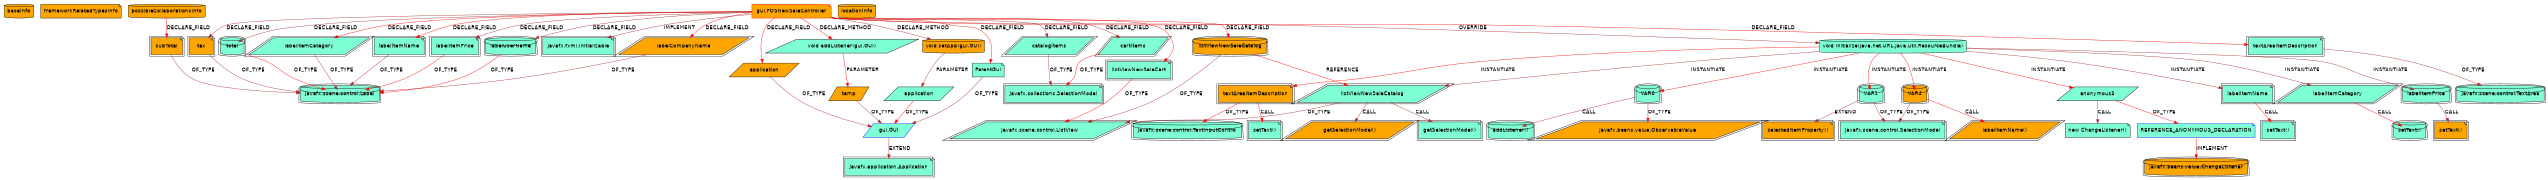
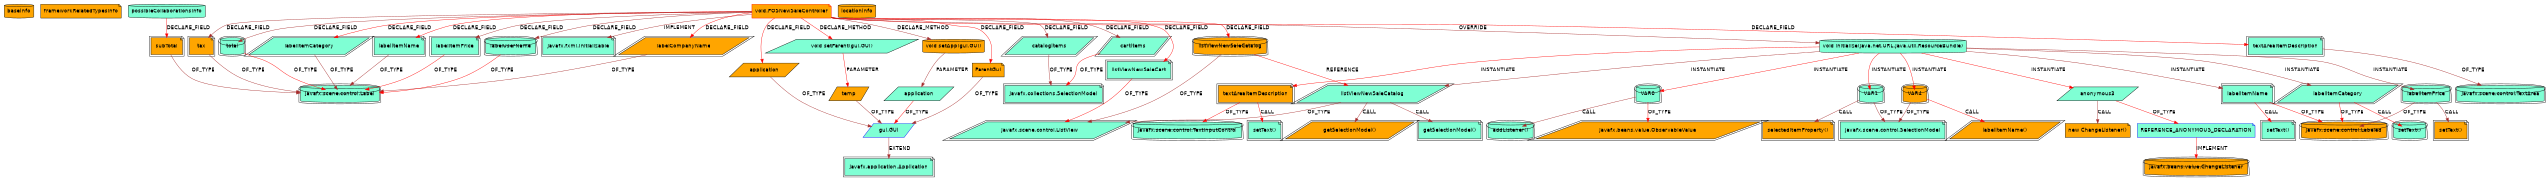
node "possibleCollaborationsInfo": fillcolor orange -> aquamarine
node "gui.POSNewSaleController": label "gui.POSNewSaleController" -> "void.POSNewSaleController"
node "void addListener(gui.GUI)": label "void addListener(gui.GUI)" -> "void setParent(gui.GUI)"
node "ParentGui": fillcolor aquamarine -> orange
edge "VAR1" -> "selectedItemProperty()": label "EXTEND" -> "CALL"
node "new ChangeListener()": fillcolor aquamarine -> orange
node "javafx.scene.control.Labeled": added
